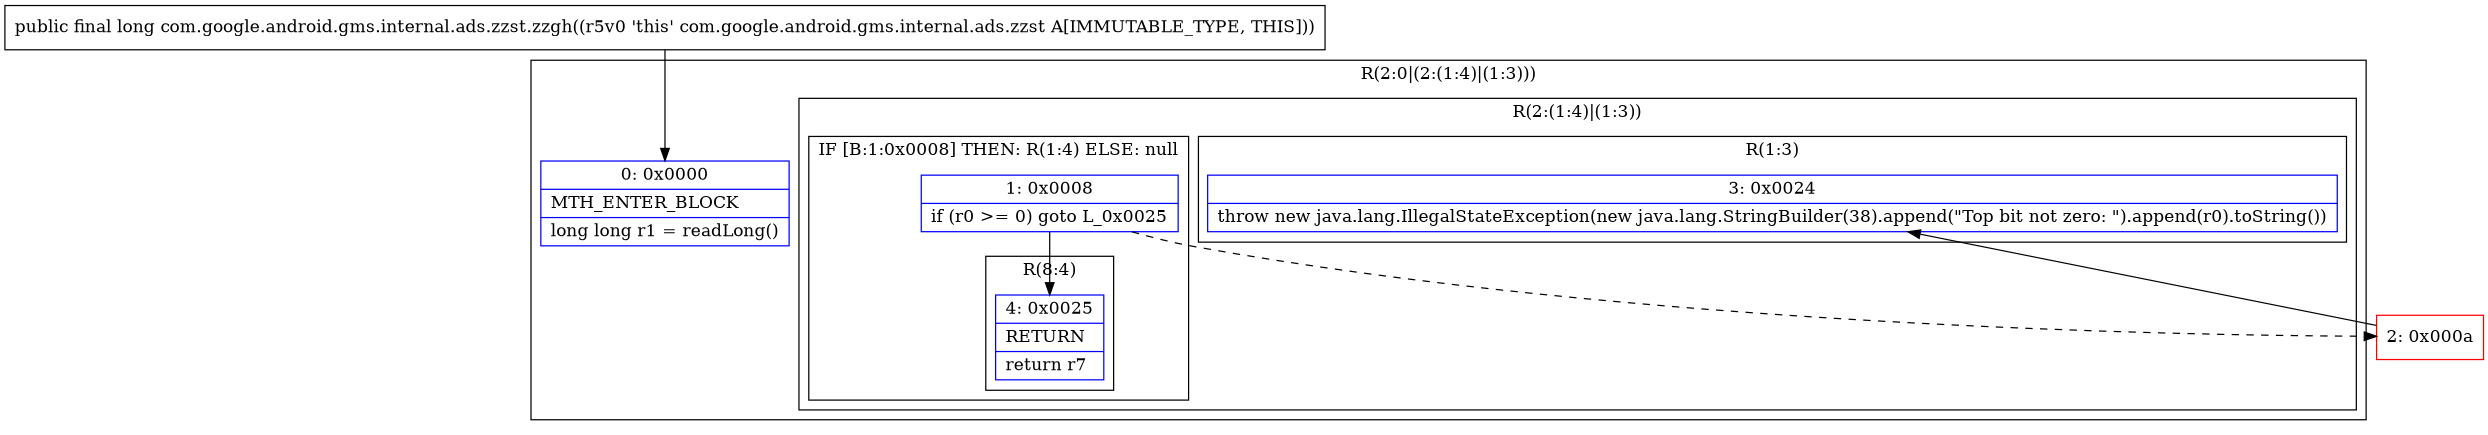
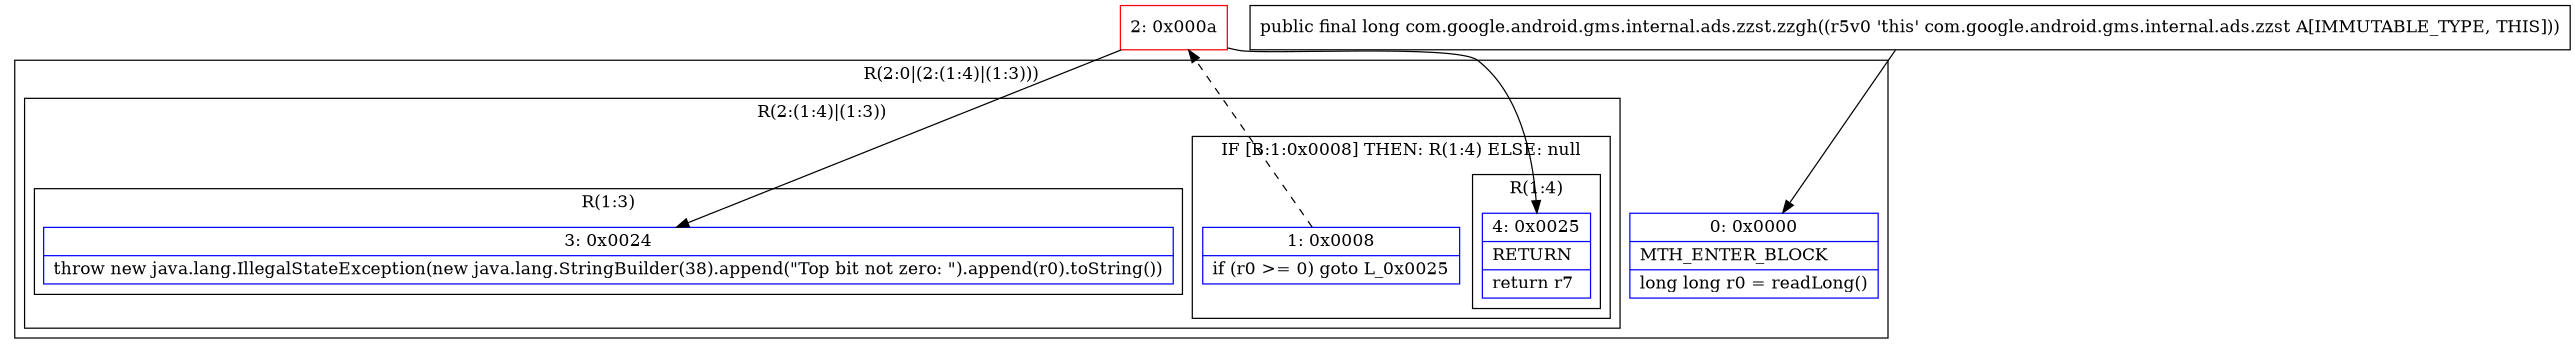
node "0: 0x0000": text "long long r1 = readLong()" -> "long long r0 = readLong()"
edge "1: 0x0008" -> "4: 0x0025": now "2: 0x000a" -> "4: 0x0025"
cluster "R(8:4)": label "R(8:4)" -> "R(1:4)"
